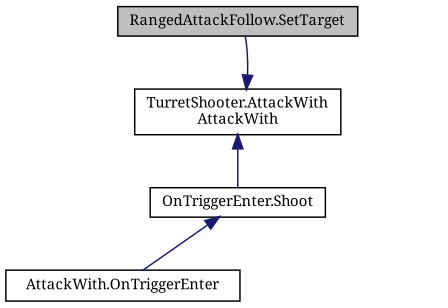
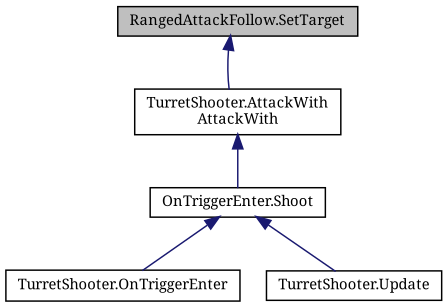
edge "RangedAttackFollow.SetTarget" -> "TurretShooter.AttackWith AttackWith": reversed
node "AttackWith.OnTriggerEnter": label "AttackWith.OnTriggerEnter" -> "TurretShooter.OnTriggerEnter"
node "TurretShooter.Update": added
